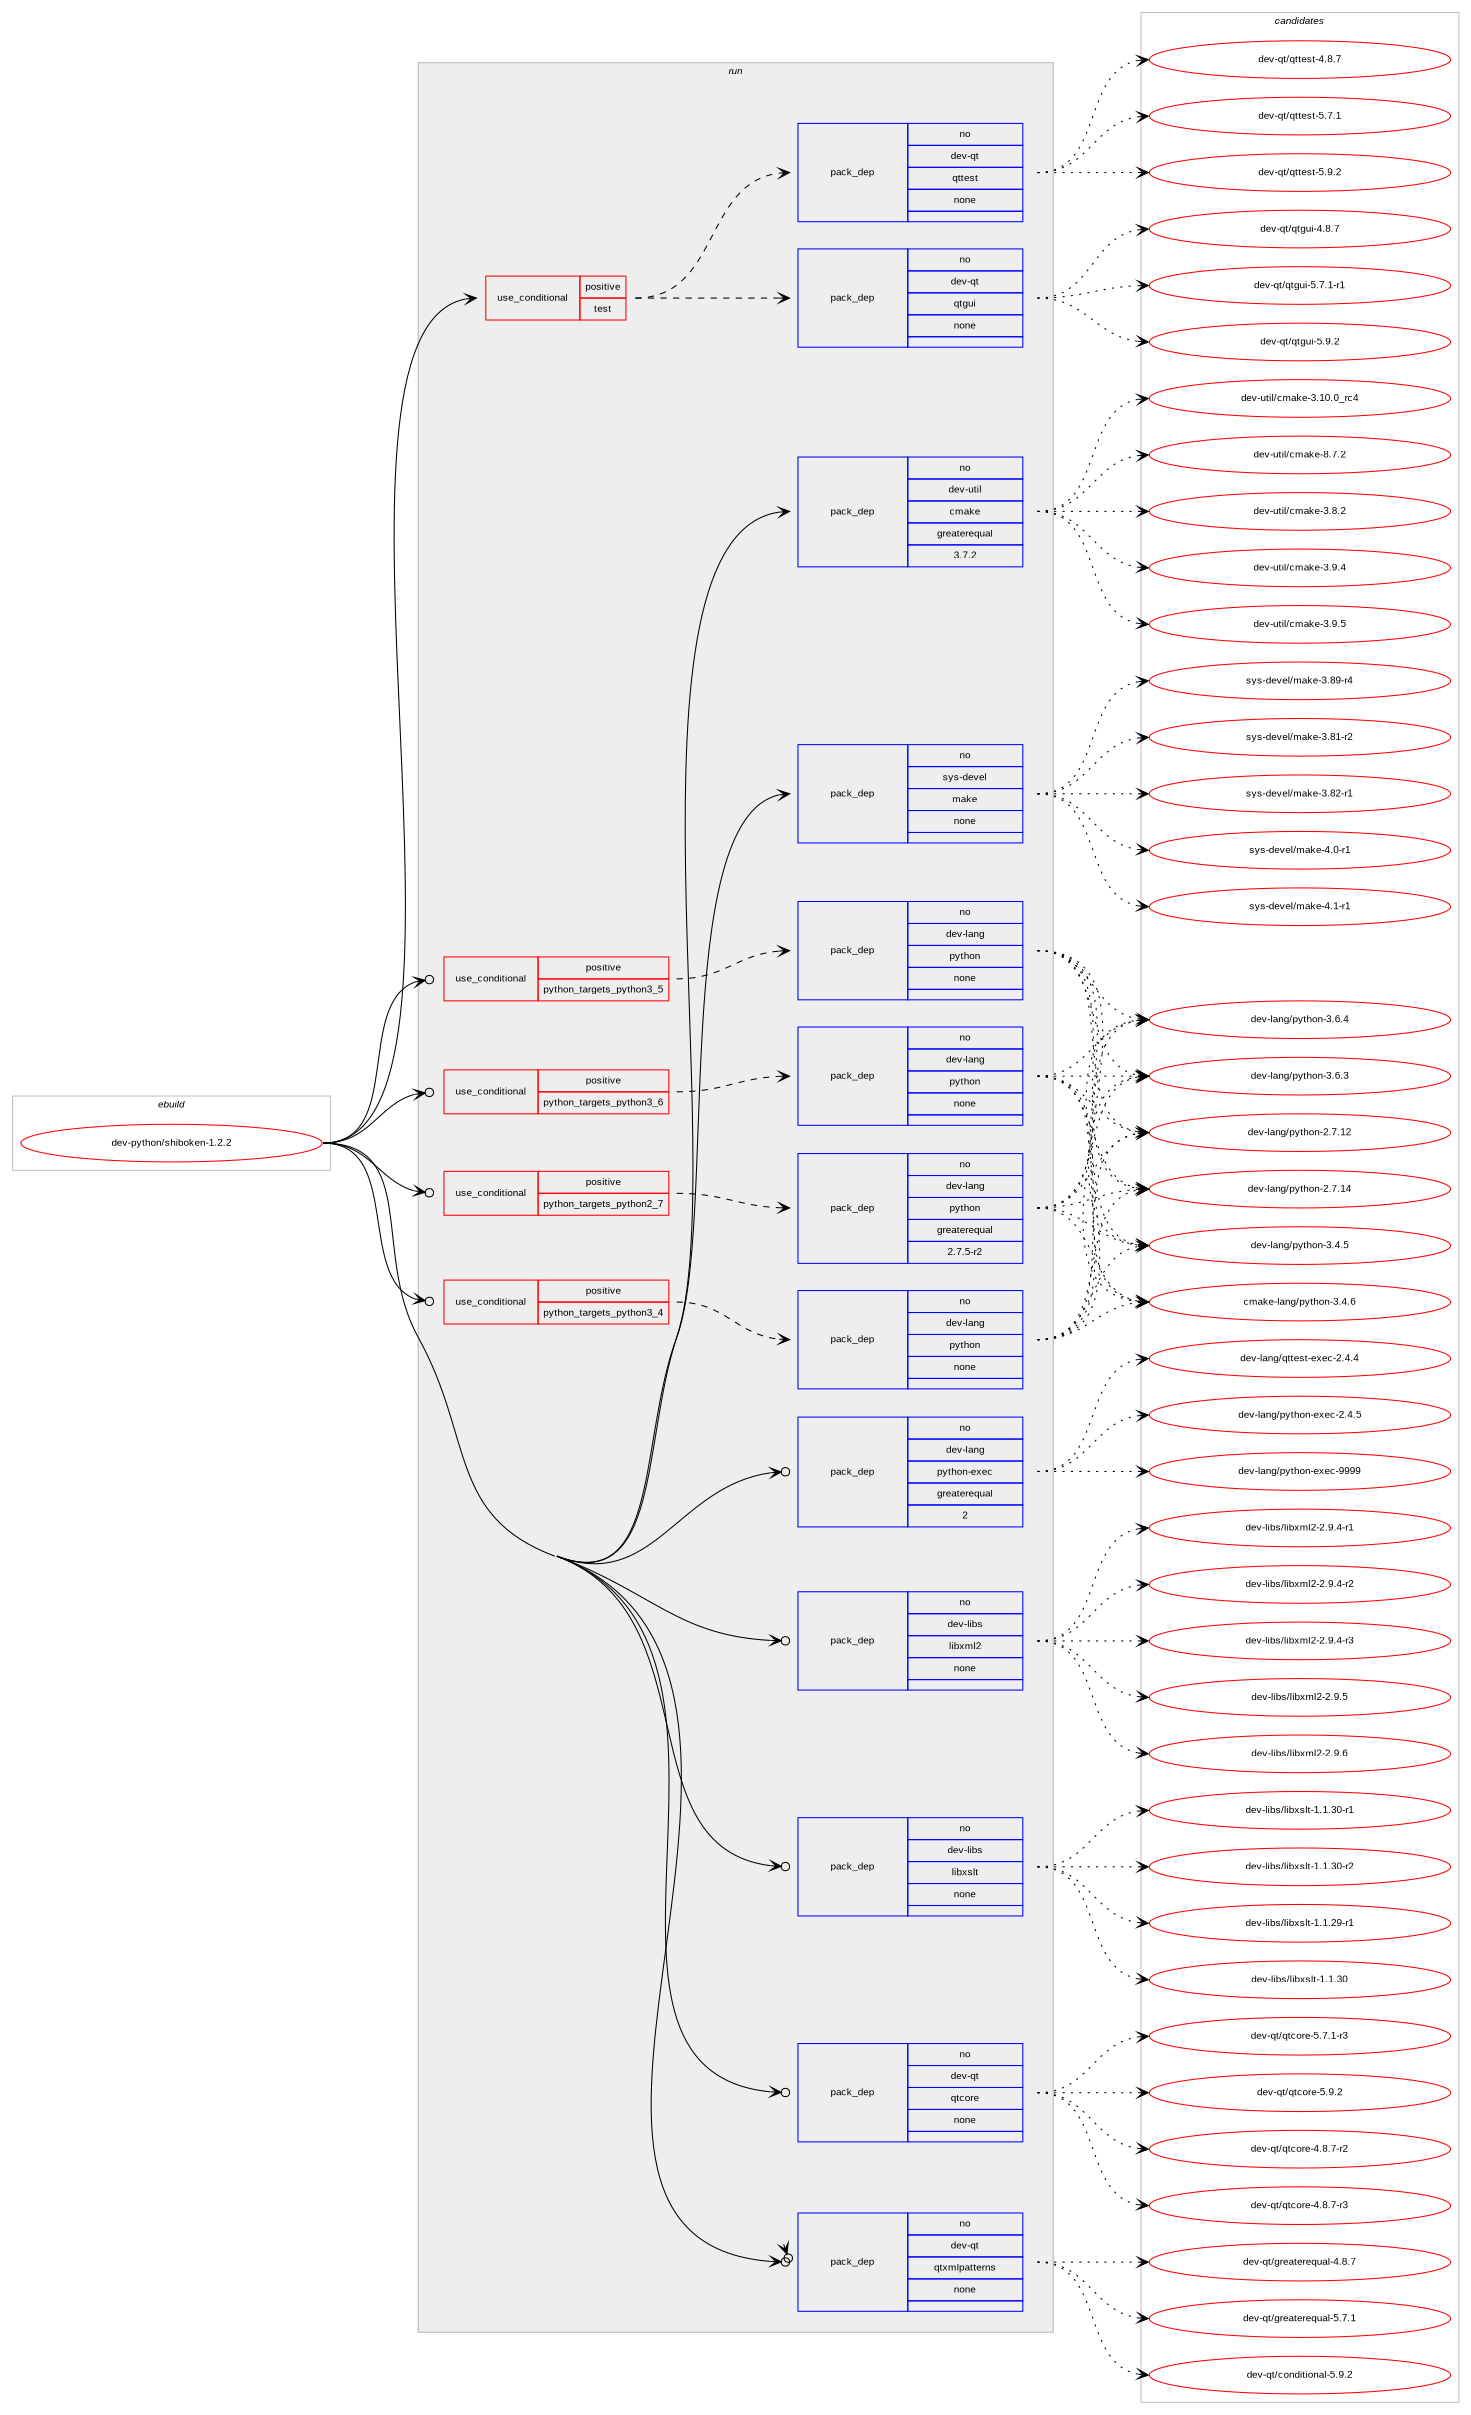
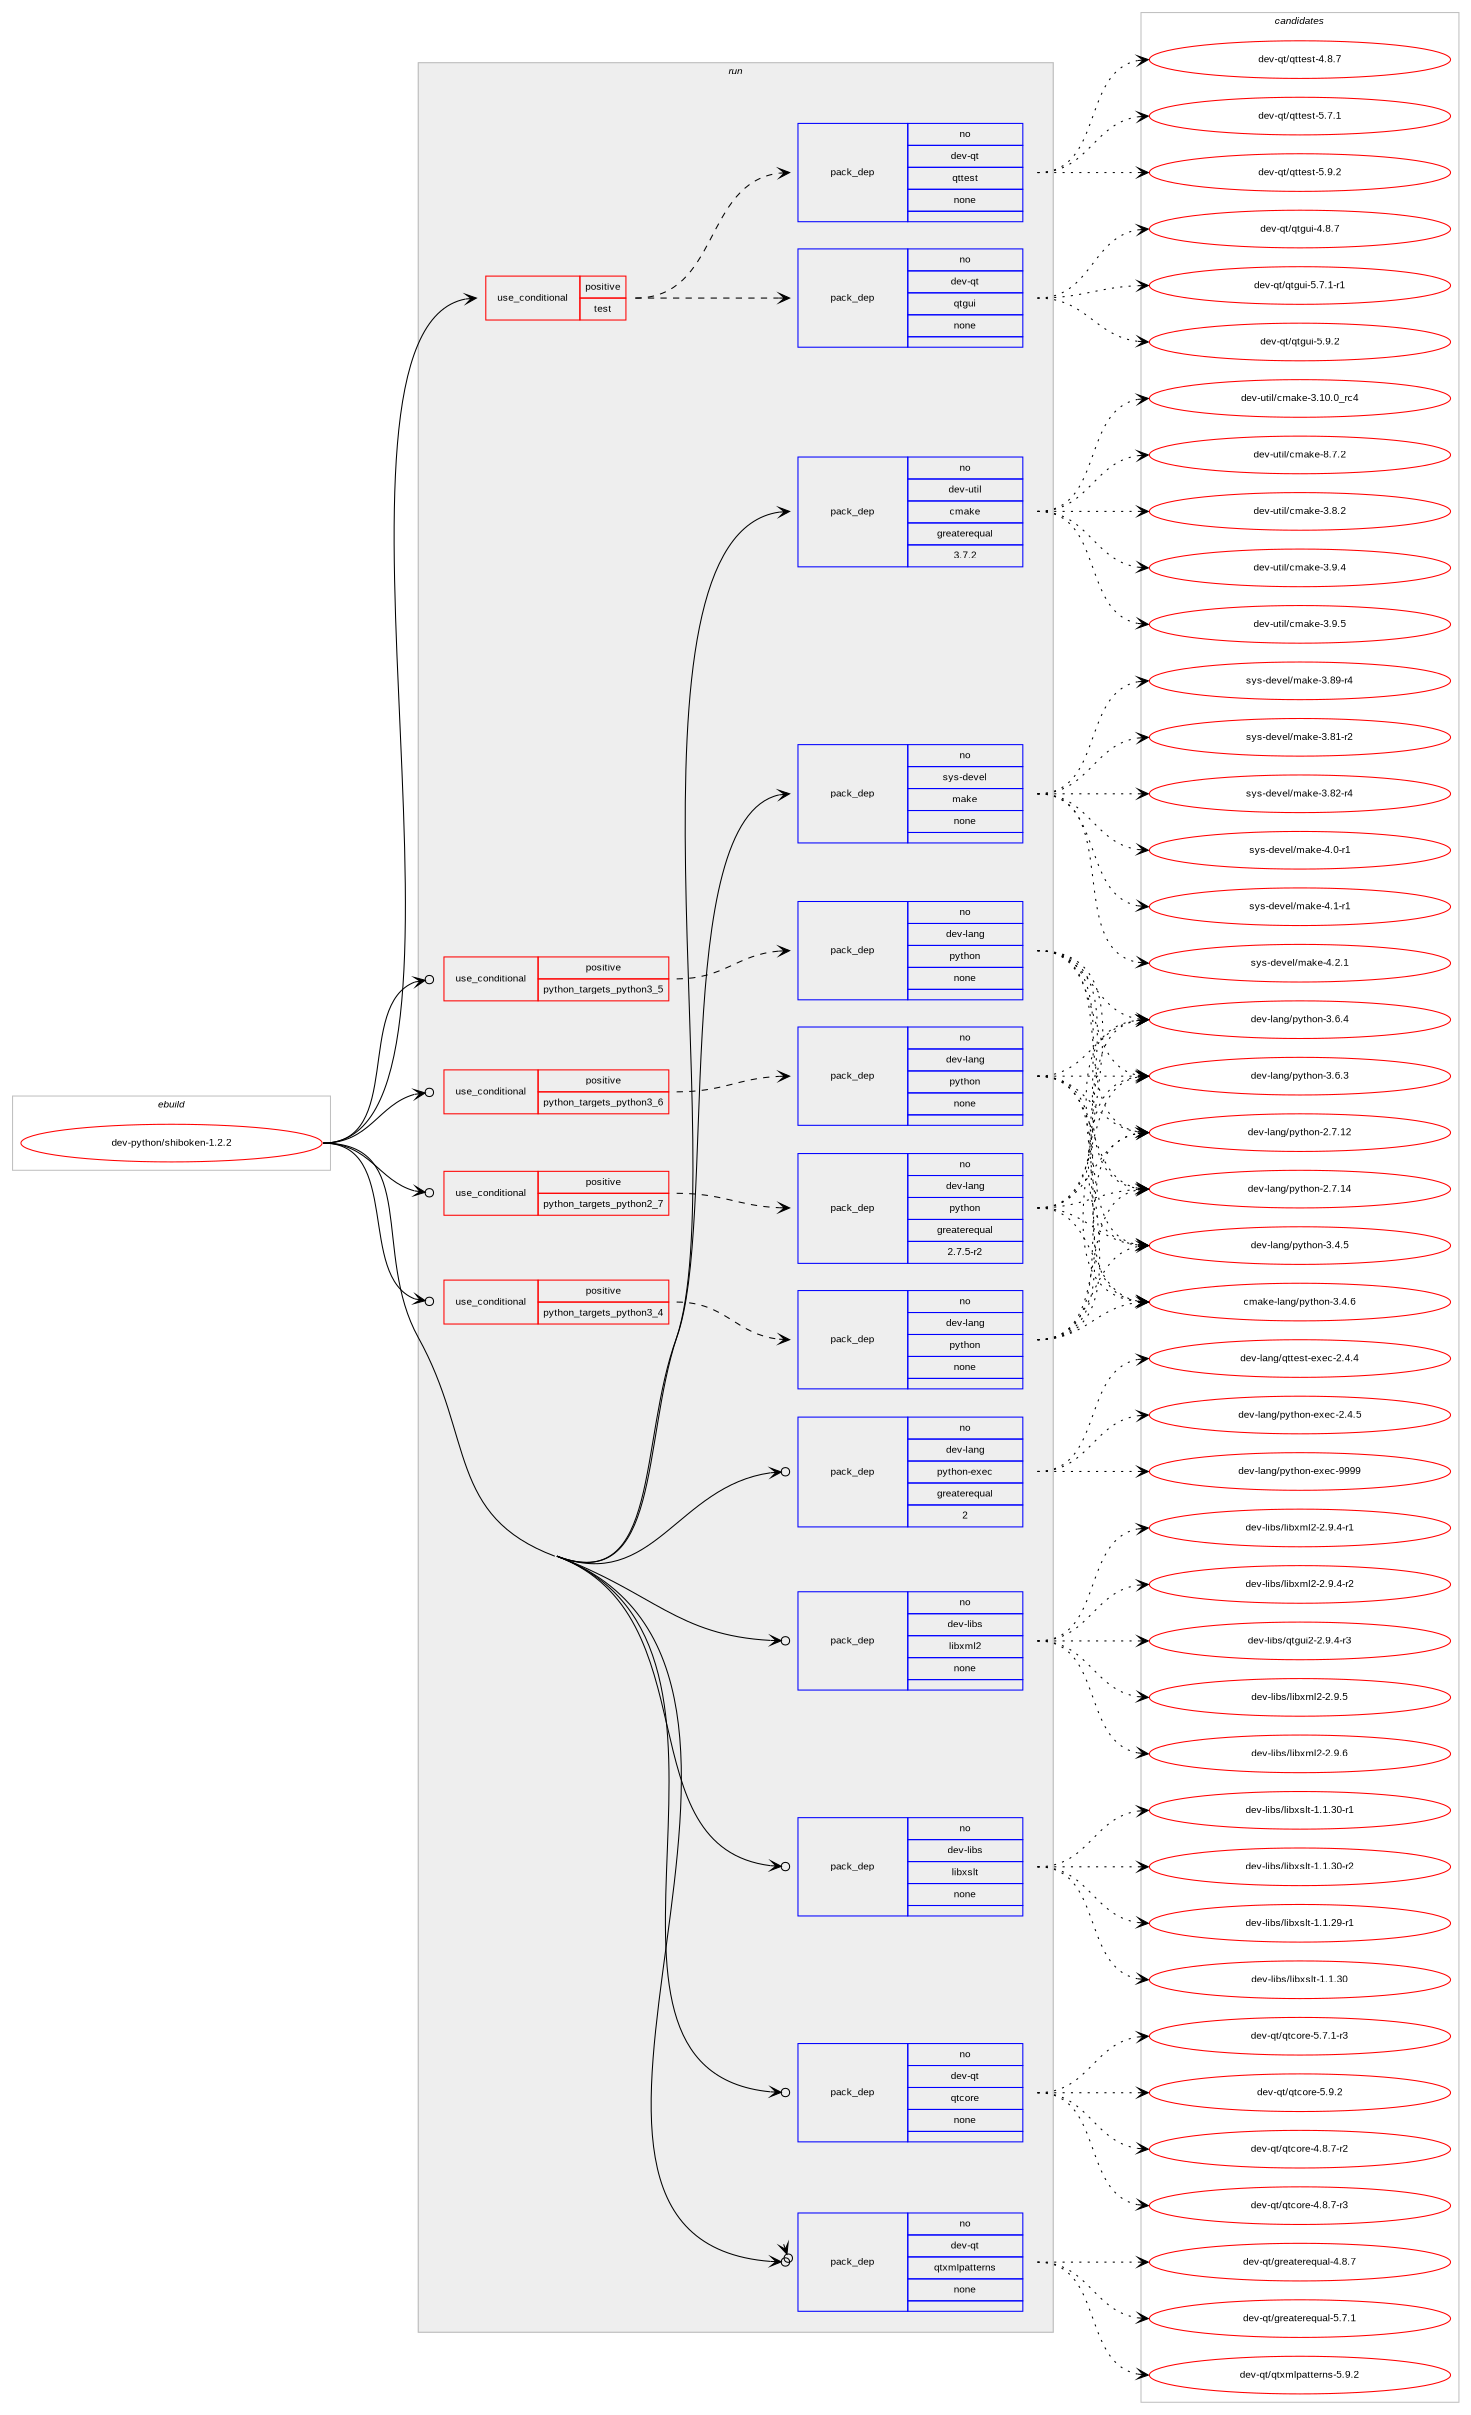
node "sys-devel/make-3.82-r1": label "sys-devel/make-3.82-r1" -> "sys-devel/make-3.82-r4"
node "sys-devel/make-4.2.1": added
node "dev-libs/libxml2-2.9.4-r3": label "dev-libs/libxml2-2.9.4-r3" -> "dev-libs/qtgui2-2.9.4-r3"
node "dev-qt/conditional-5.9.2": label "dev-qt/conditional-5.9.2" -> "dev-qt/qtxmlpatterns-5.9.2"
